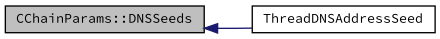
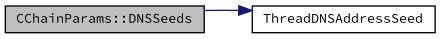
edge "ThreadDNSAddressSeed" -> "CChainParams::DNSSeeds": reversed
